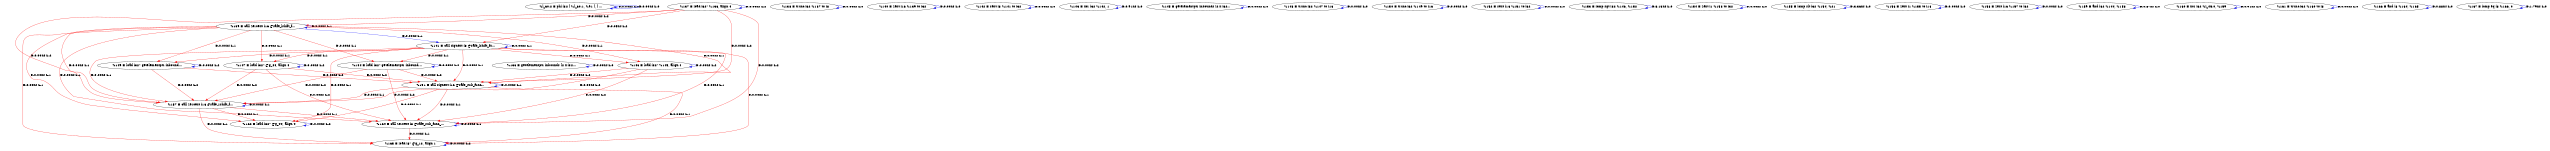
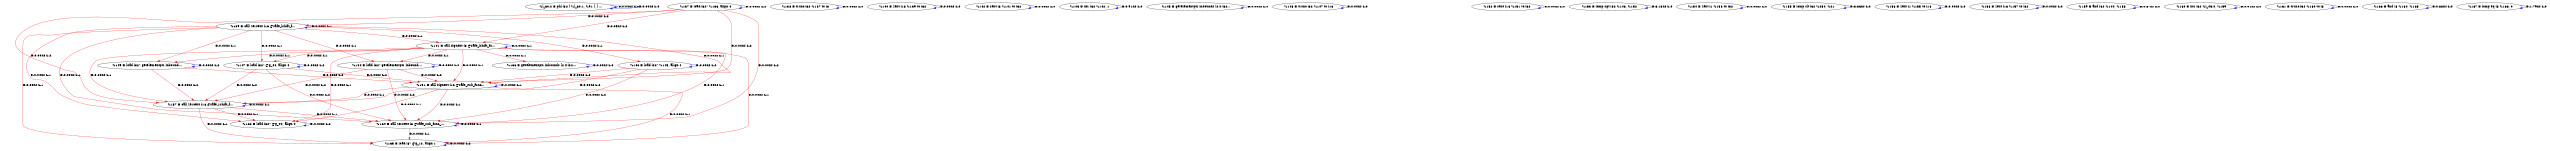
node "%150 = trunc i32 %149 to i16": removed
node "%155 = icmp slt i32 %154, %21": label "%155 = icmp slt i32 %154, %21" -> "%155 = icmp slt i32 %254, %21"
edge "%139 = call zeroext i16 @safe_lshift_f..." -> "%141 = call signext i8 @safe_lshift_fu...": color blue -> red
edge "%139 = call zeroext i16 @safe_lshift_f..." -> "%157 = call zeroext i16 @safe_rshift_f...": removed, label "D:0.00ns L:1"
edge "%141 = call signext i8 @safe_lshift_fu..." -> "%146 = load i32* %145, align 4": now "%141 = call signext i8 @safe_lshift_fu..." -> "%136 = getelementptr inbounds [2 x i32..."
